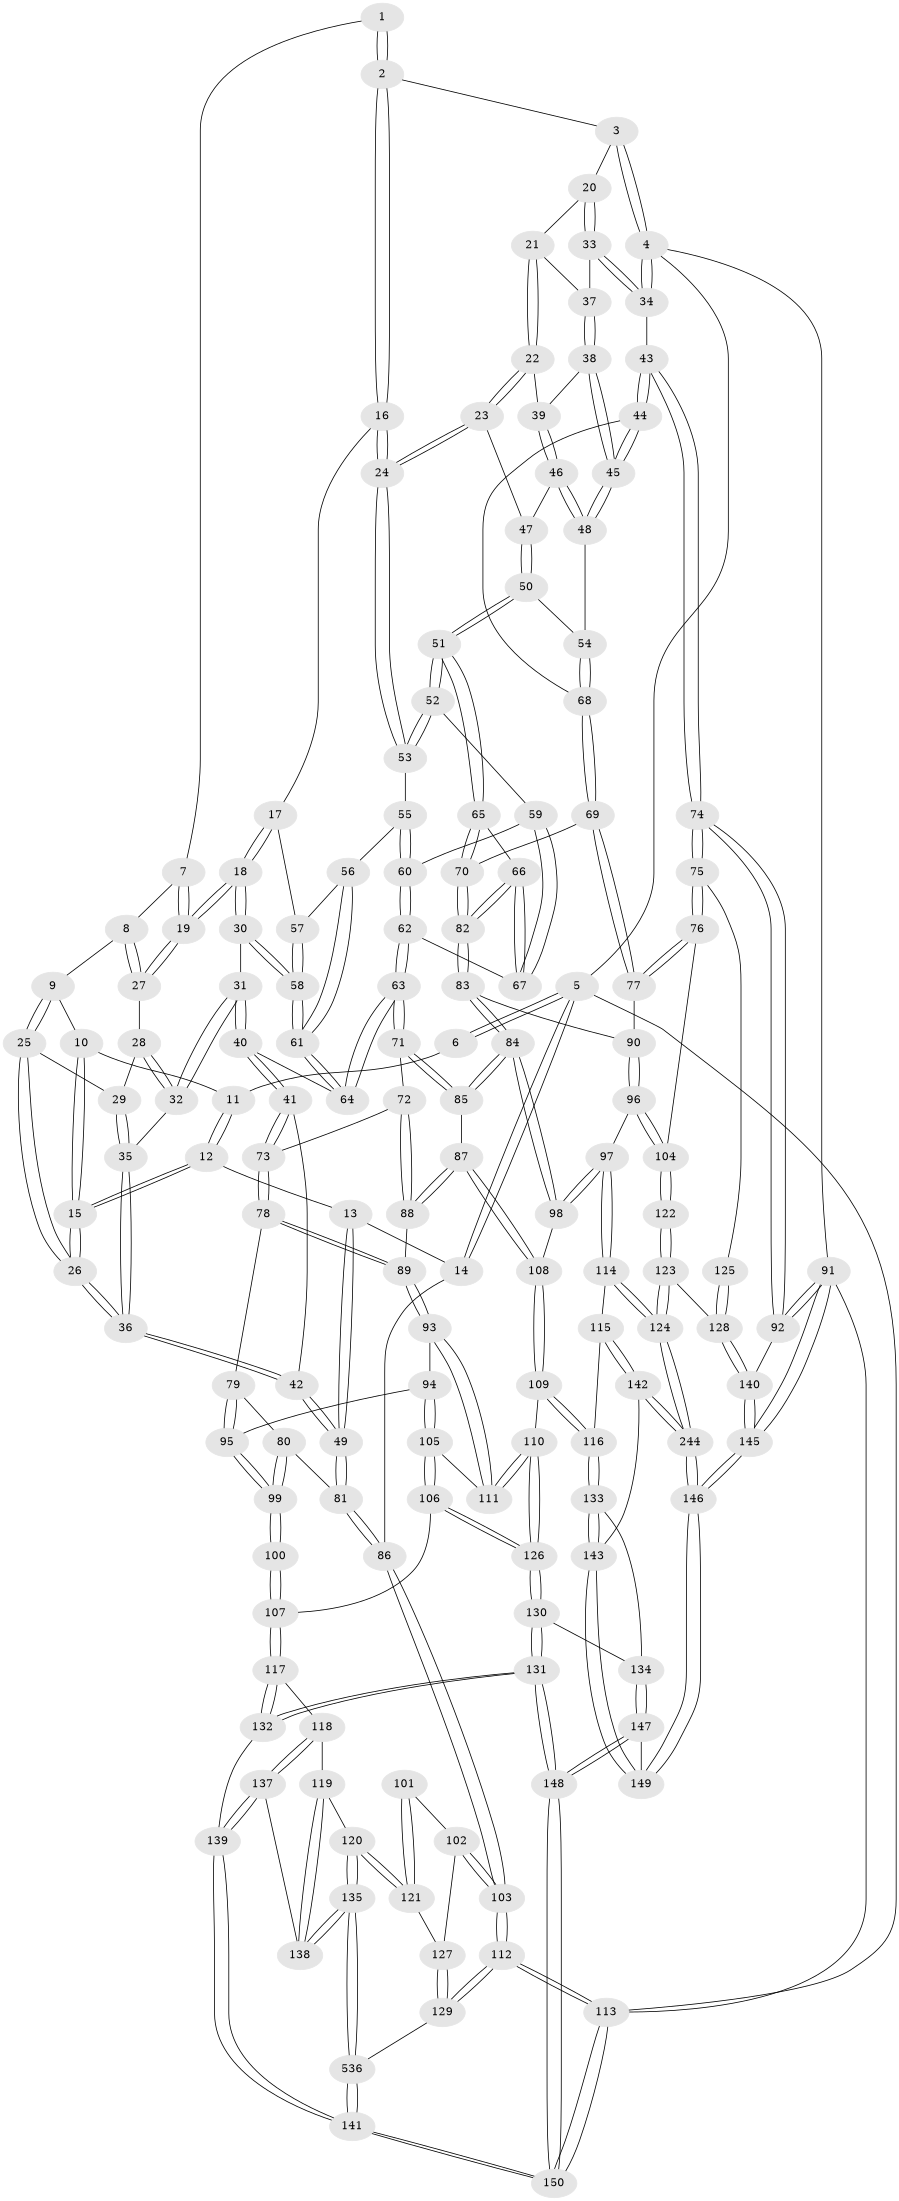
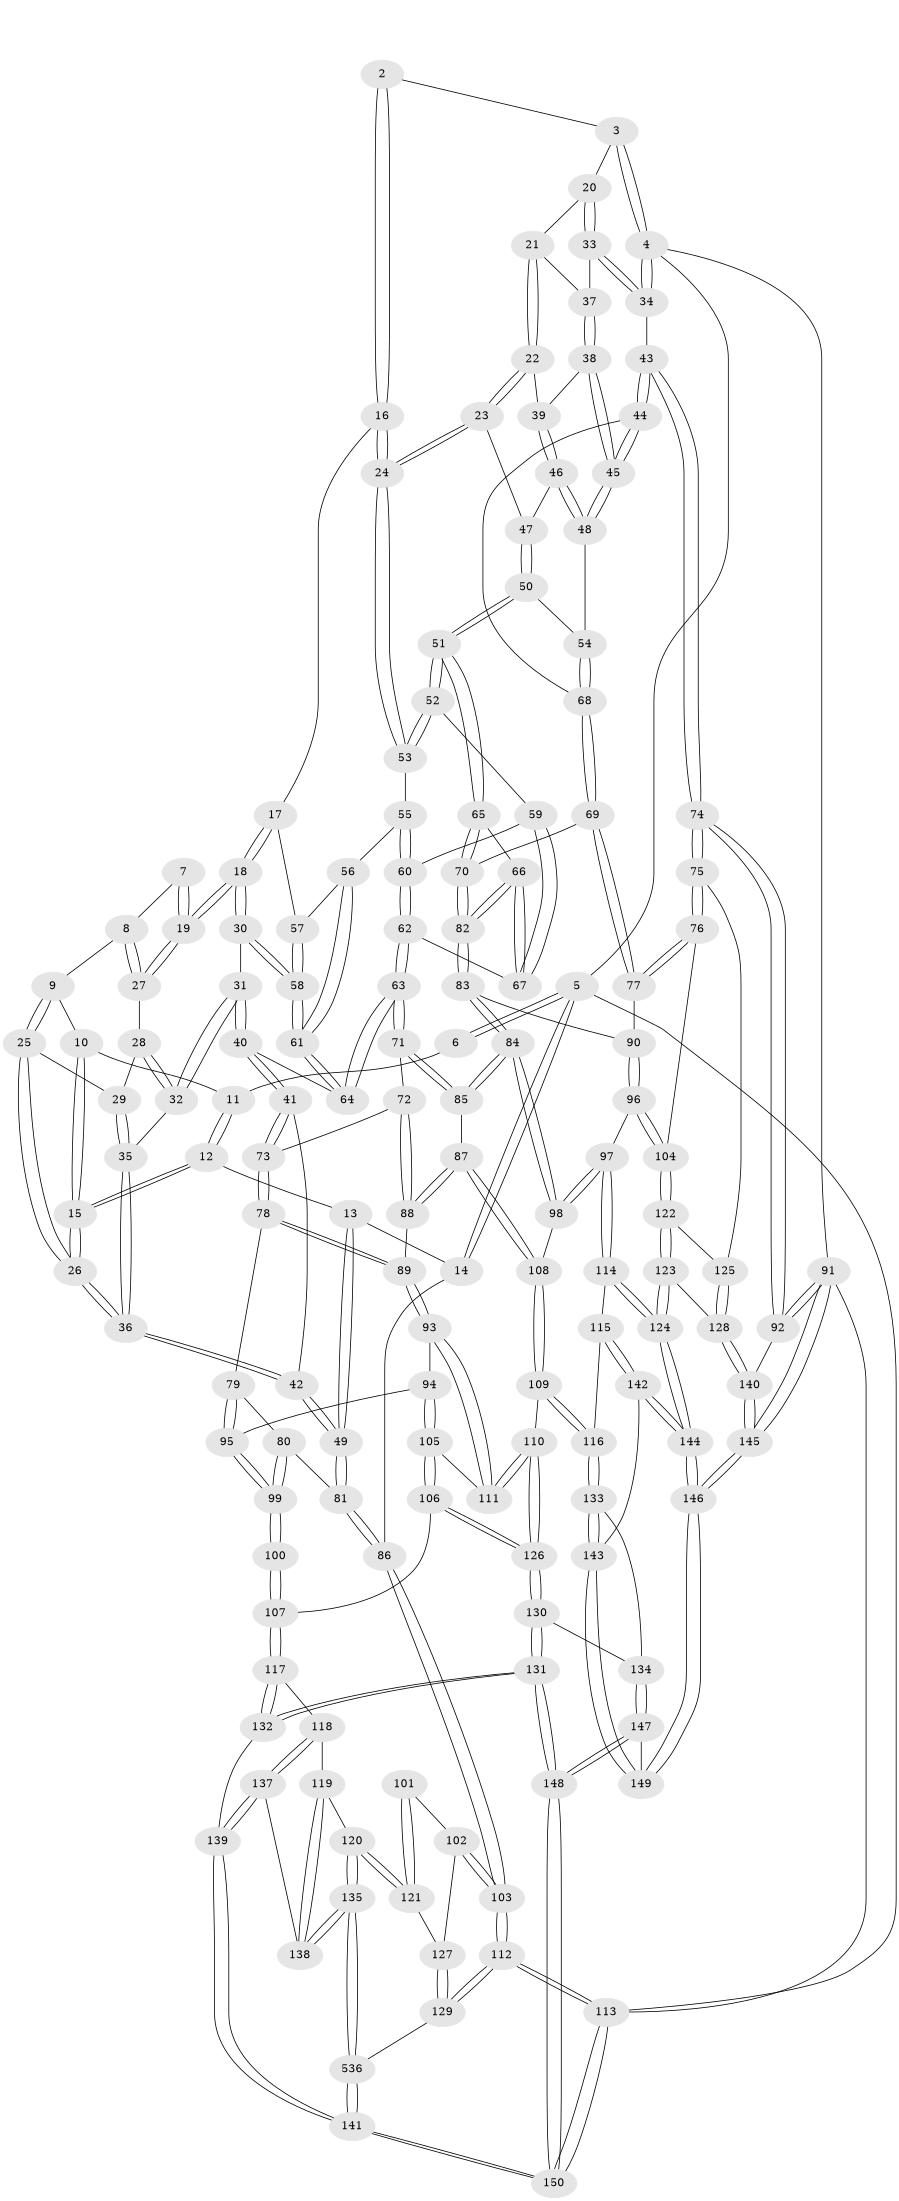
node "1": removed
edge "122" -- "125": added
node "244": label "244" -> "144"
